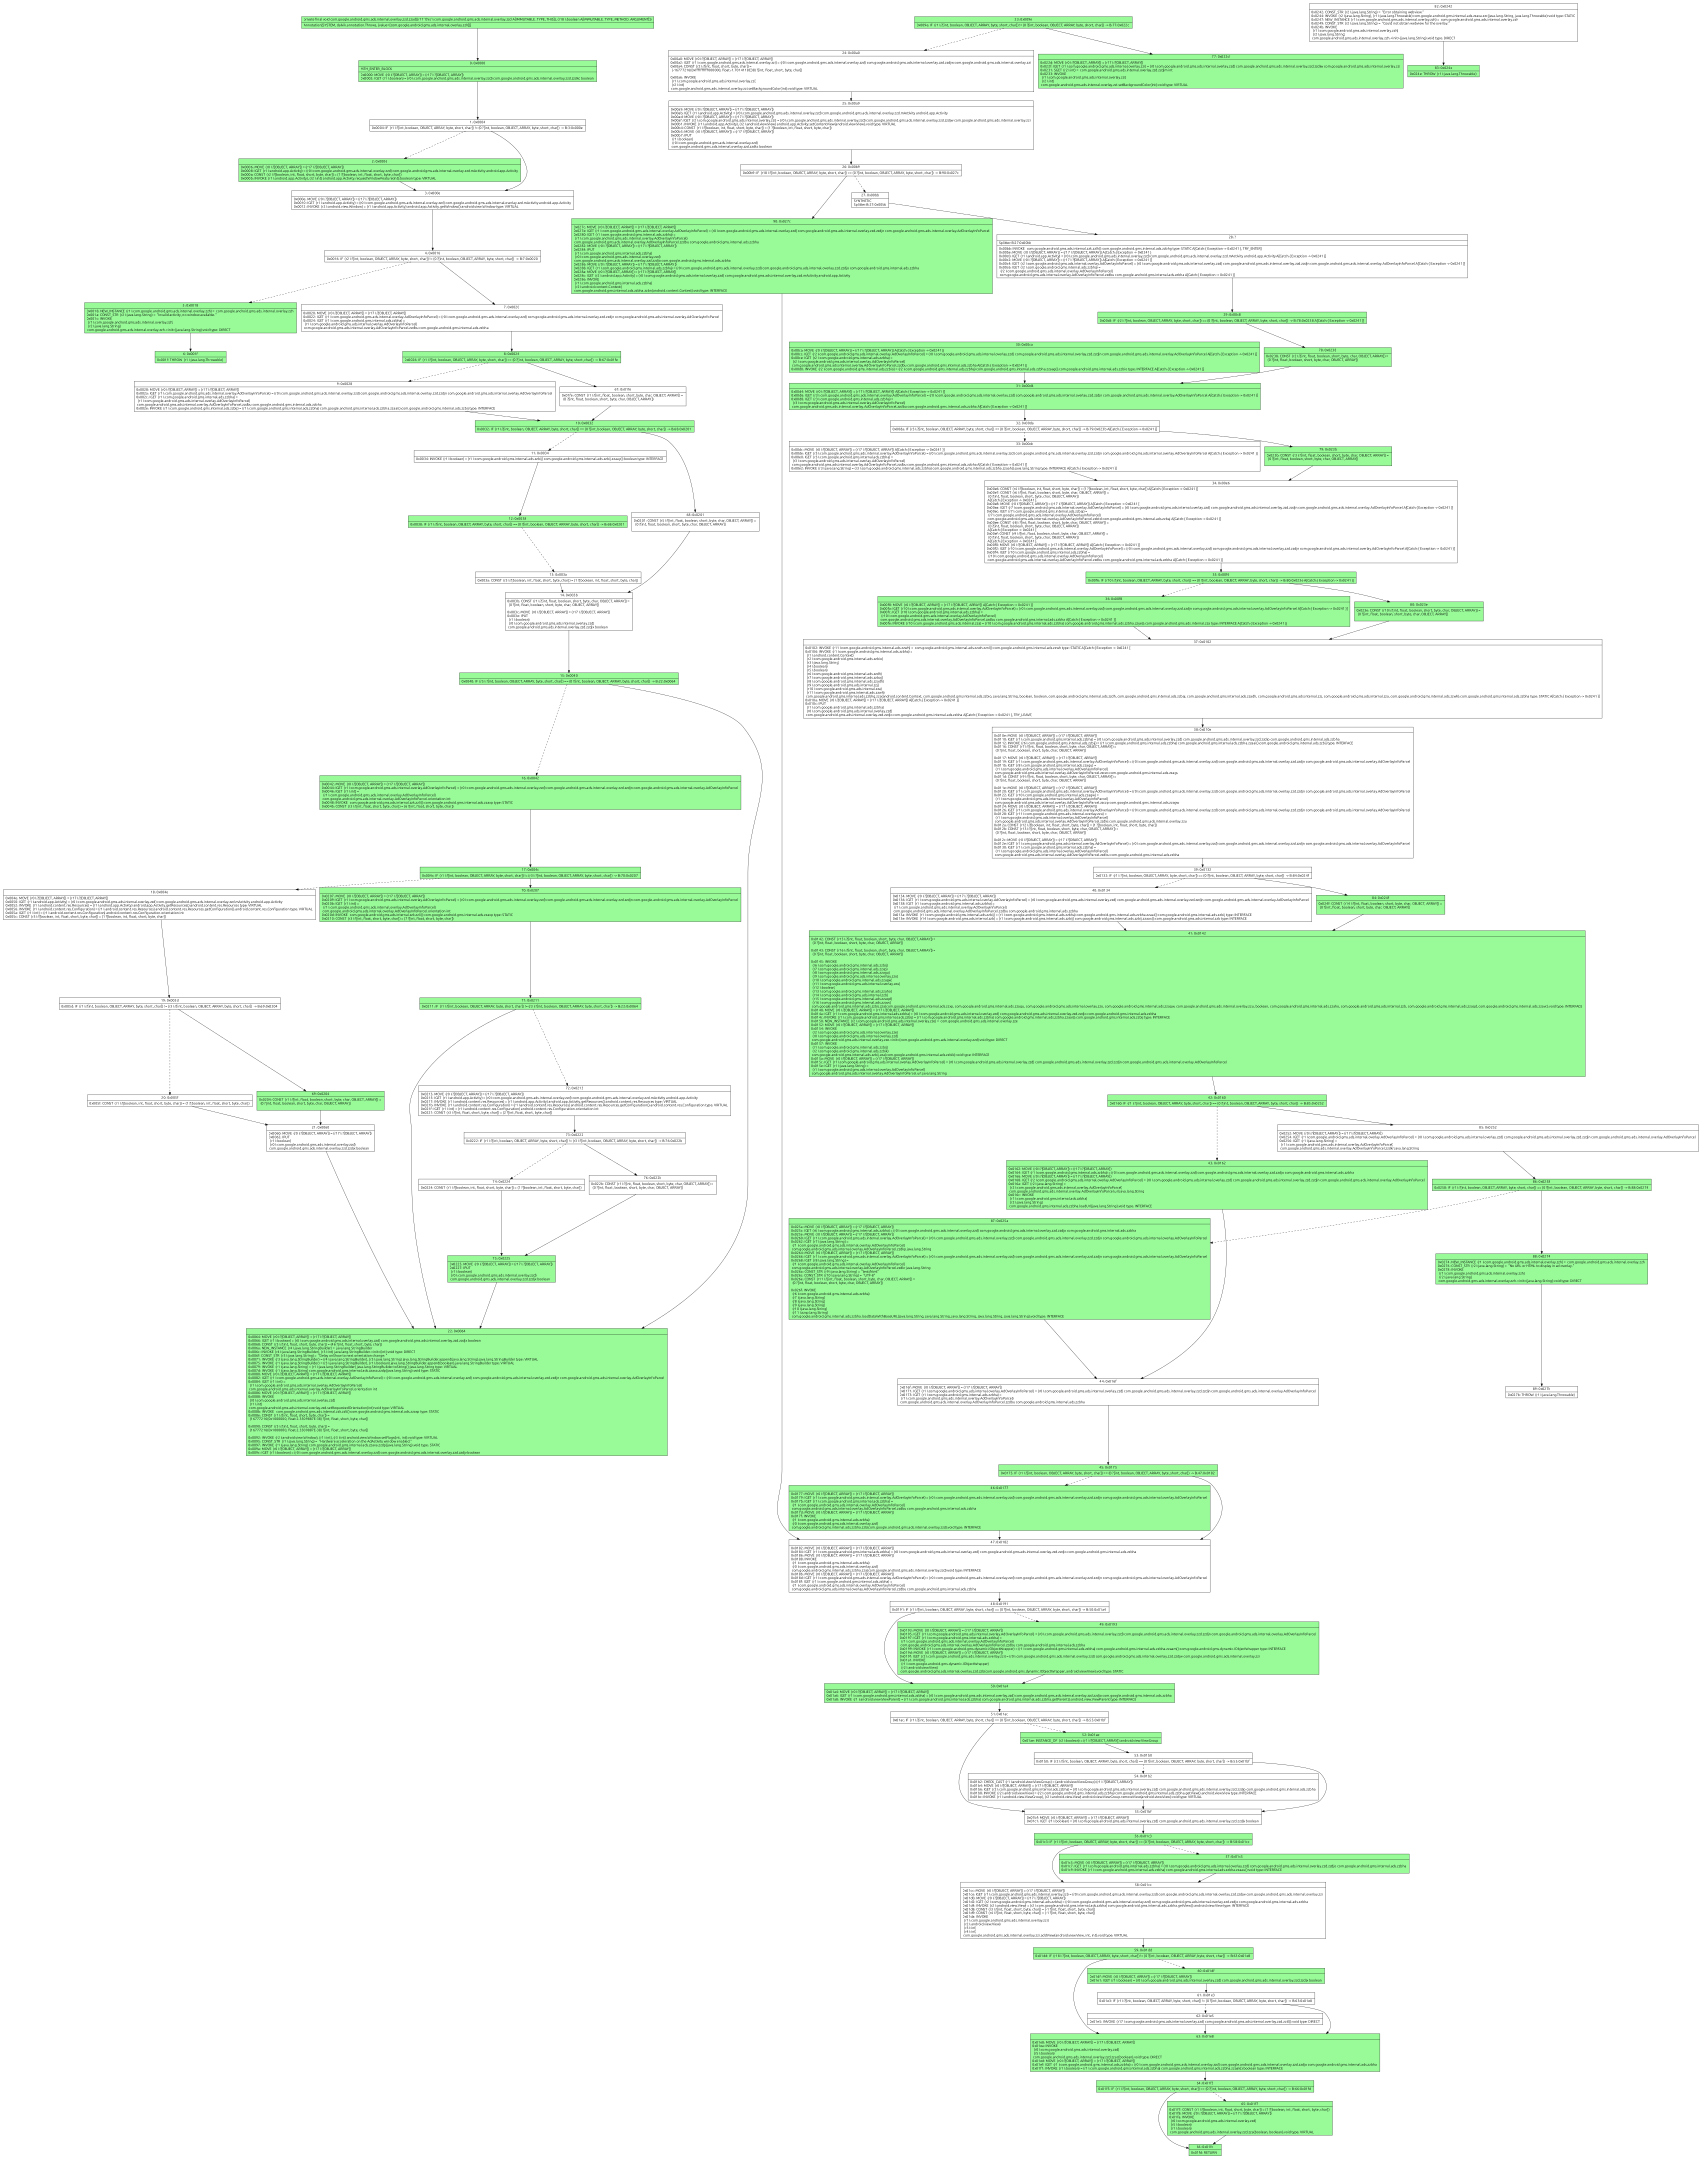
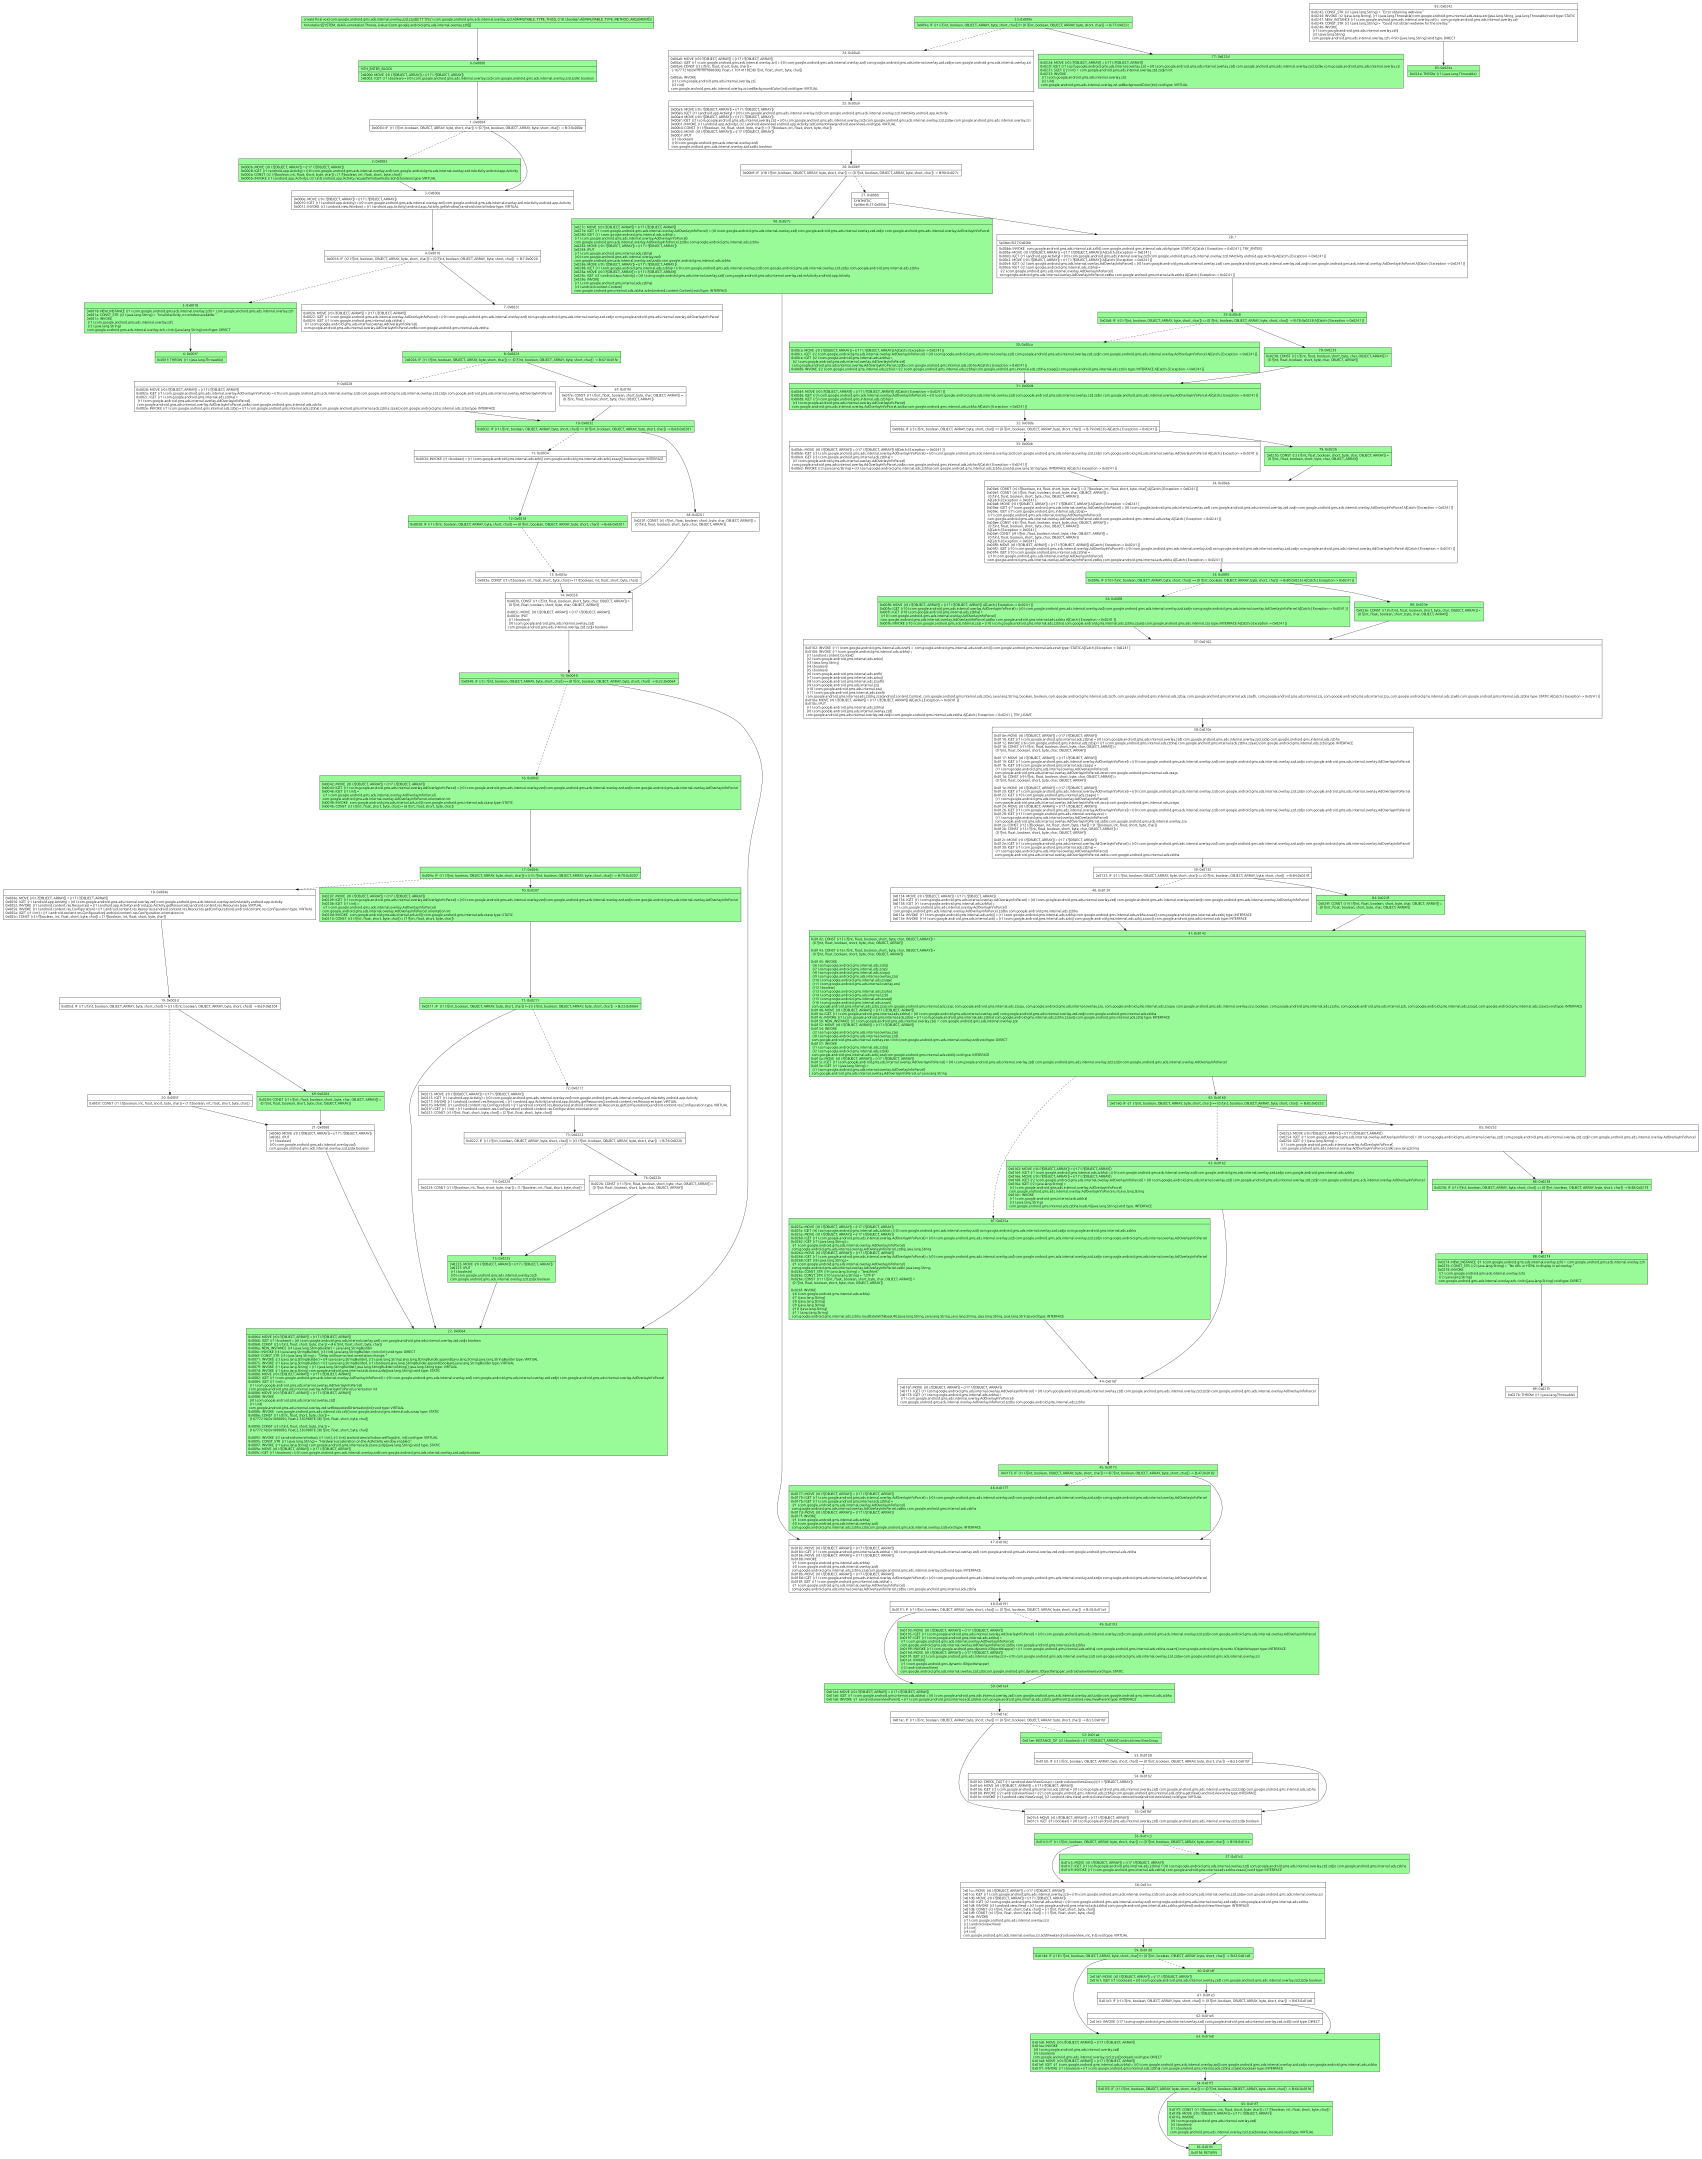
edge "29: 0x00c8" -> "30: 0x00ca": added
edge "86: 0x0258" -> "87: 0x025a": now "41: 0x0142" -> "87: 0x025a"
